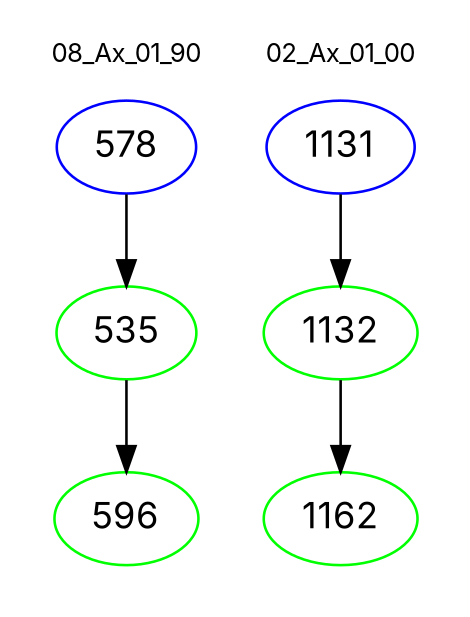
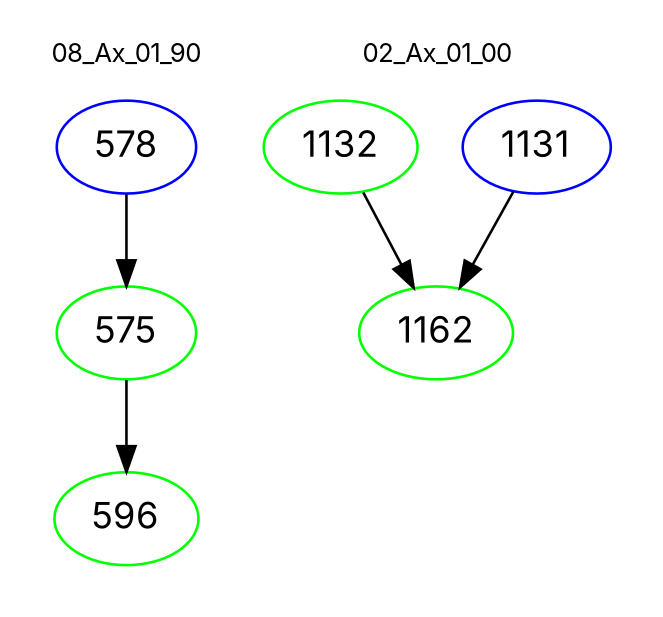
edge "1131" -> "1132": now "1131" -> "1162"
node "535": label "535" -> "575"
